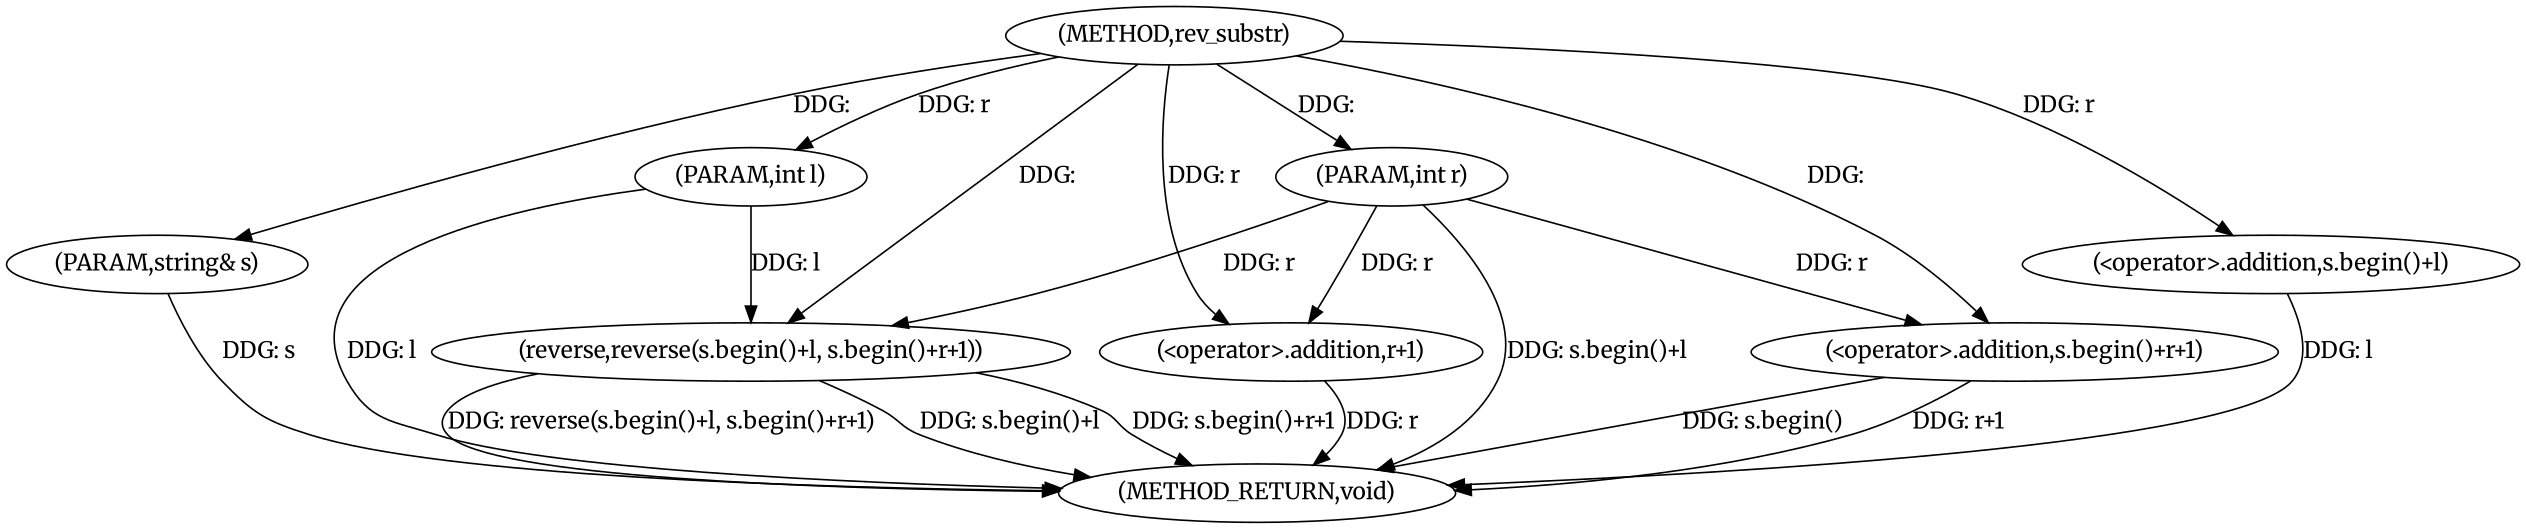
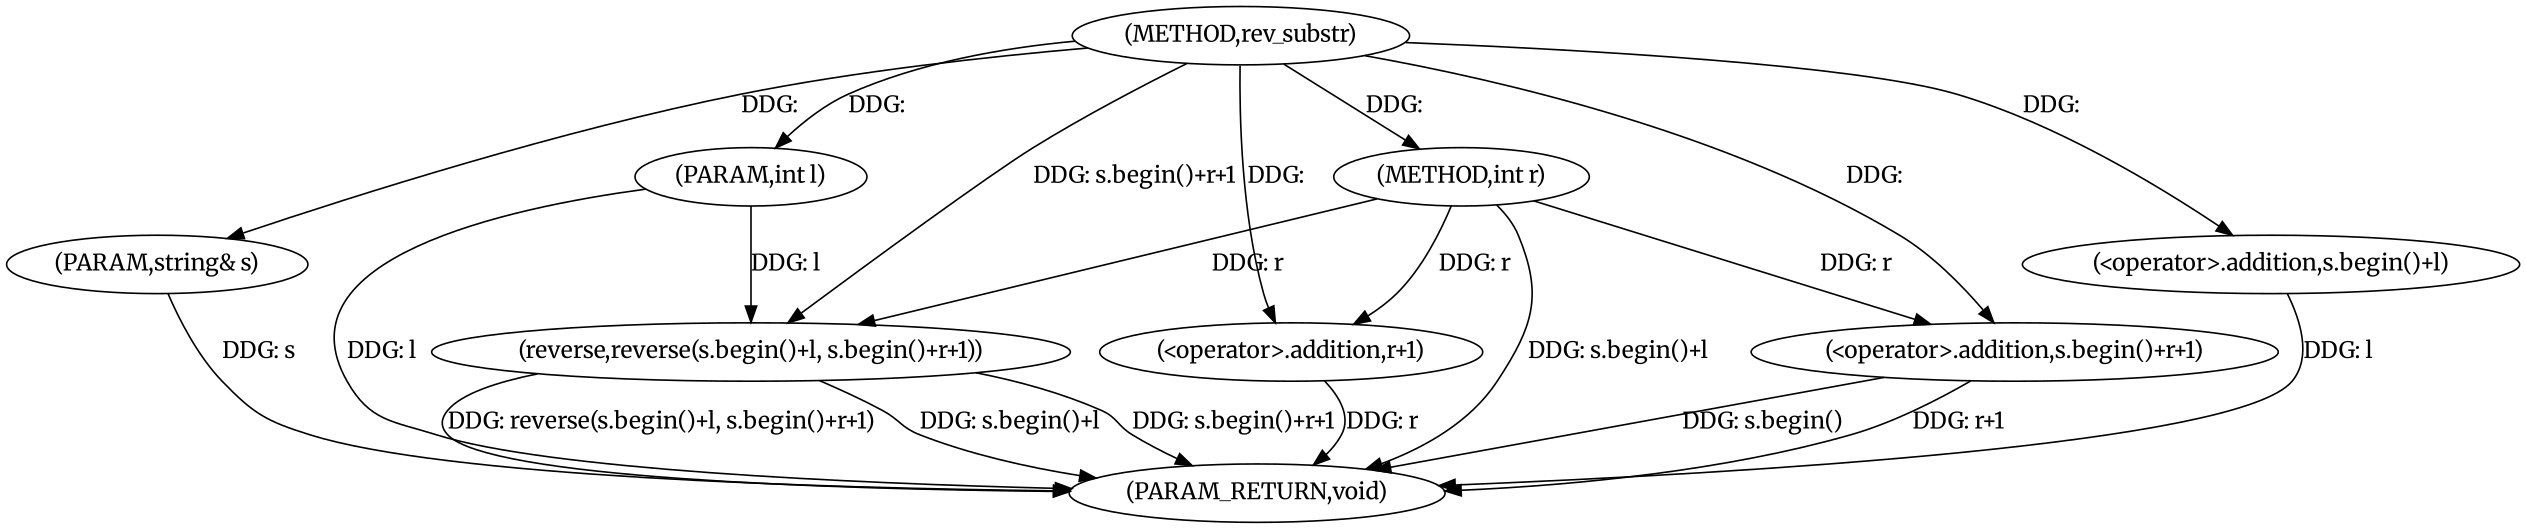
edge "(METHOD,rev_substr)" -> "(PARAM,int l)": label "DDG: r" -> "DDG: "
edge "(METHOD,rev_substr)" -> "(<operator>.addition,s.begin()+l)": label "DDG: r" -> "DDG: "
edge "(METHOD,rev_substr)" -> "(reverse,reverse(s.begin()+l, s.begin()+r+1))": label "DDG: " -> "DDG: s.begin()+r+1"
edge "(METHOD,rev_substr)" -> "(<operator>.addition,r+1)": label "DDG: r" -> "DDG: "
node "(PARAM,int r)": label "(PARAM,int r)" -> "(METHOD,int r)"
node "(METHOD_RETURN,void)": label "(METHOD_RETURN,void)" -> "(PARAM_RETURN,void)"
